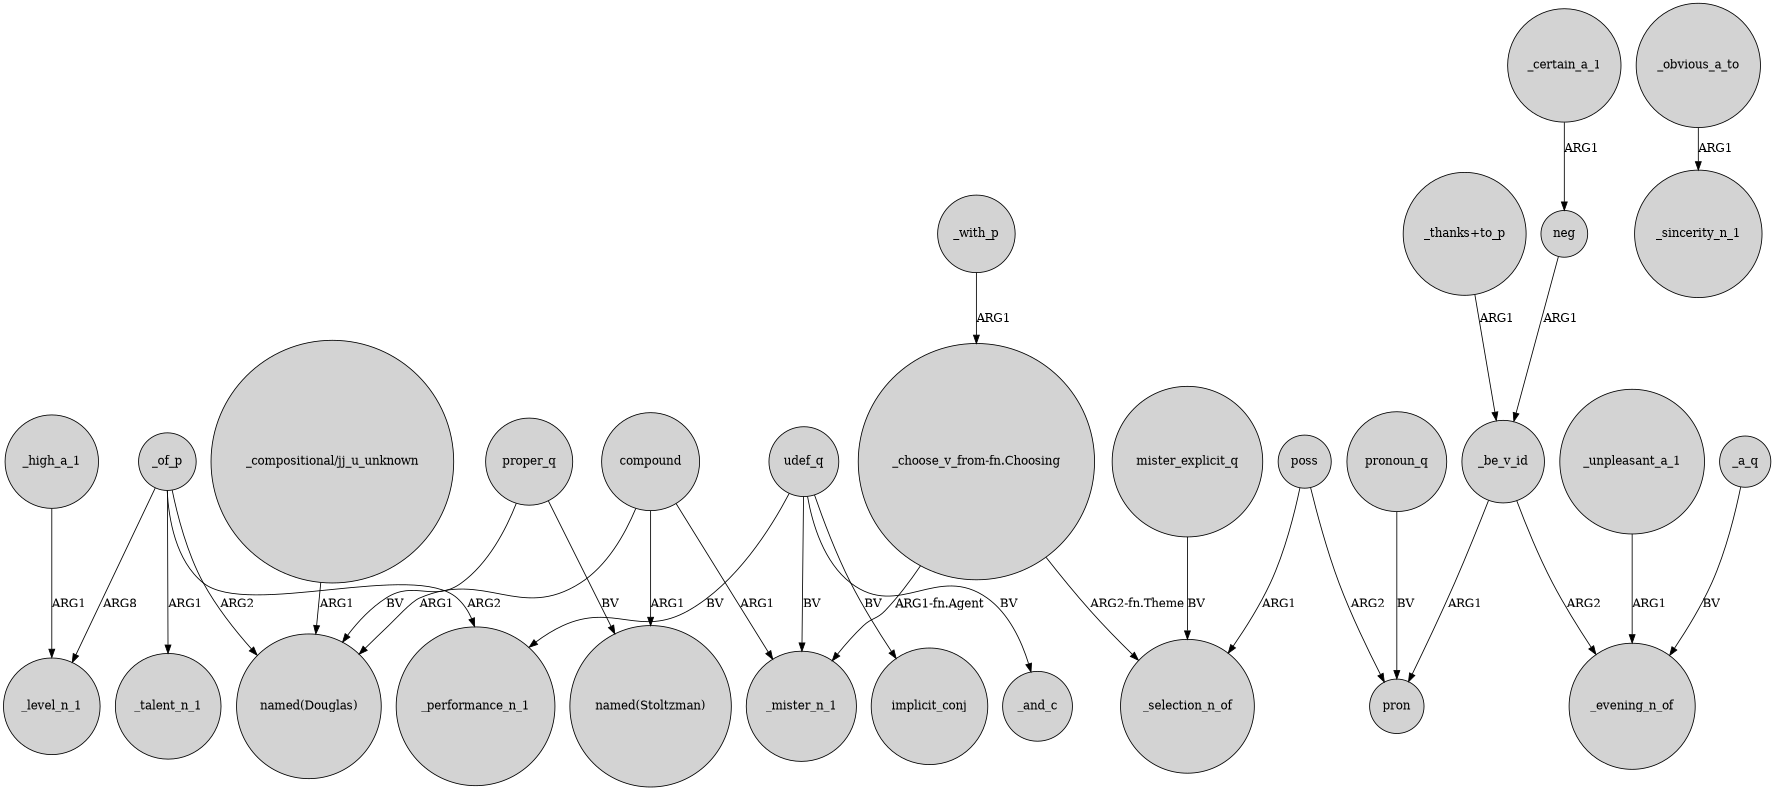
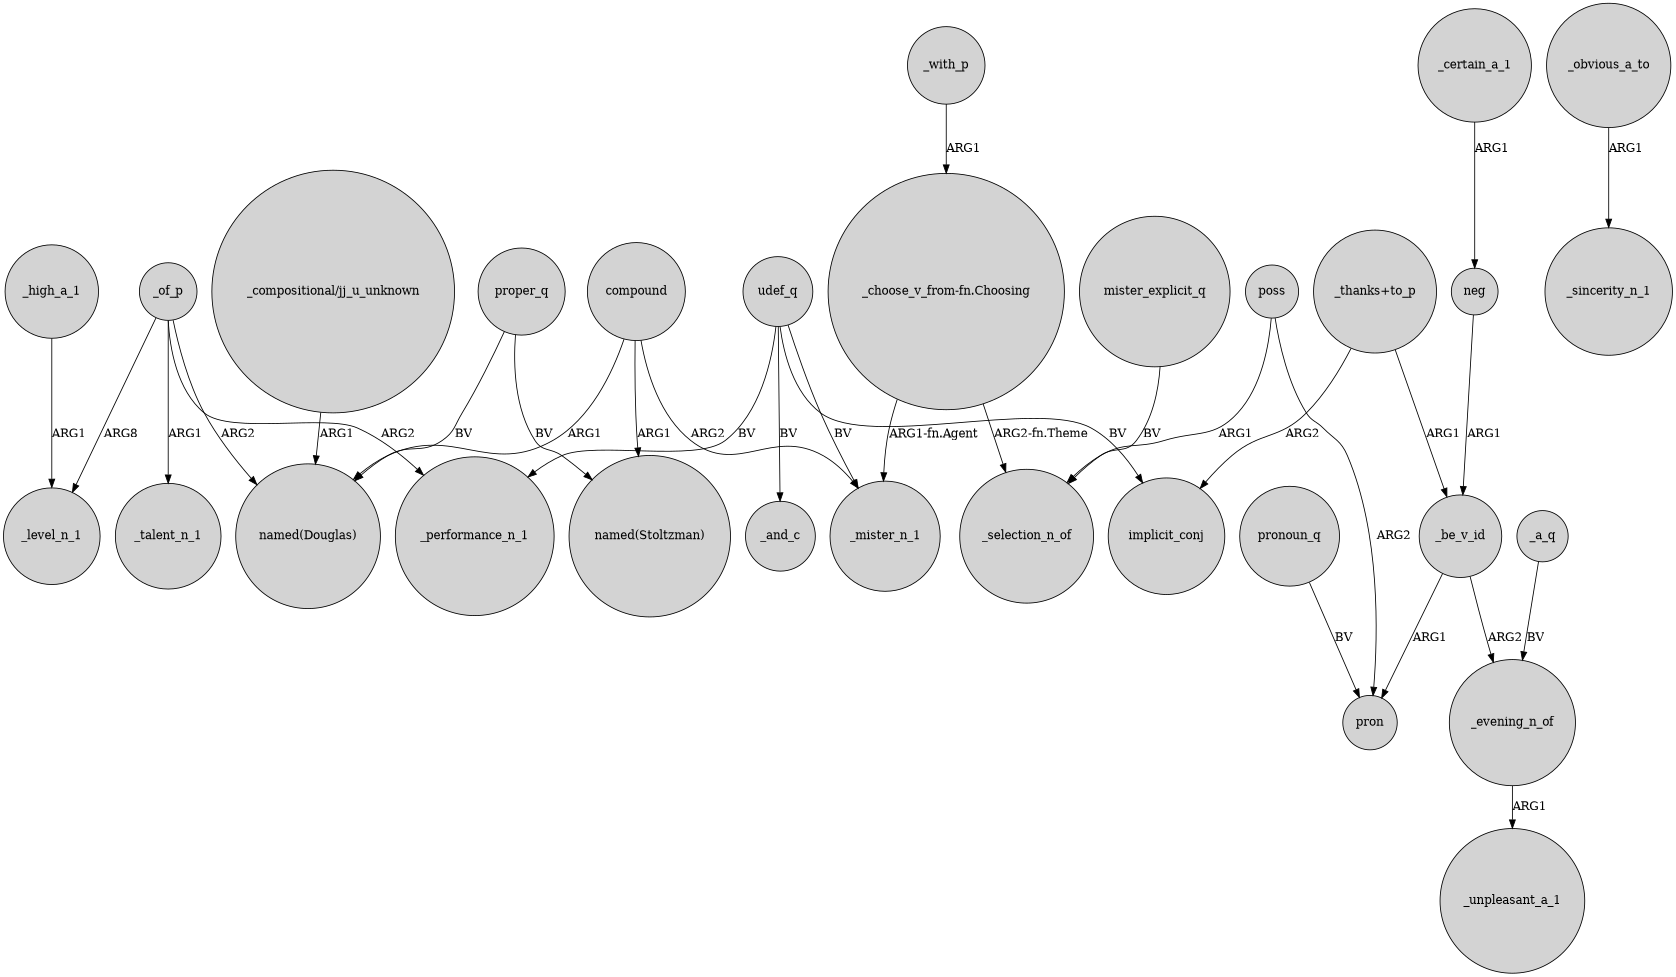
edge "_thanks+to_p" -> "implicit_conj": added, label "ARG2"
edge "_unpleasant_a_1" -> "_evening_n_of": reversed
edge "compound" -> "_mister_n_1": label "ARG1" -> "ARG2"
